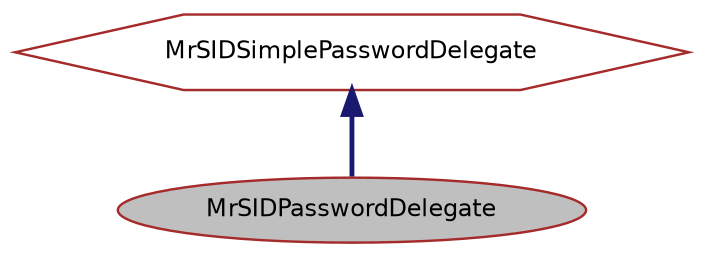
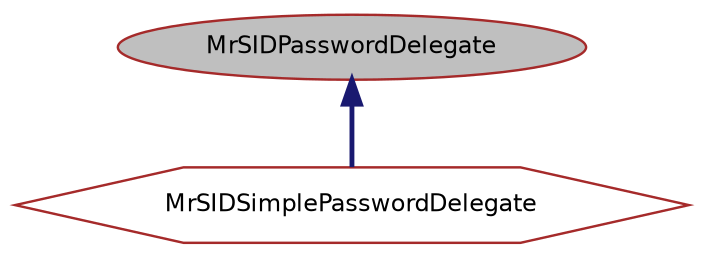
edge "MrSIDPasswordDelegate" -> "MrSIDSimplePasswordDelegate": reversed
